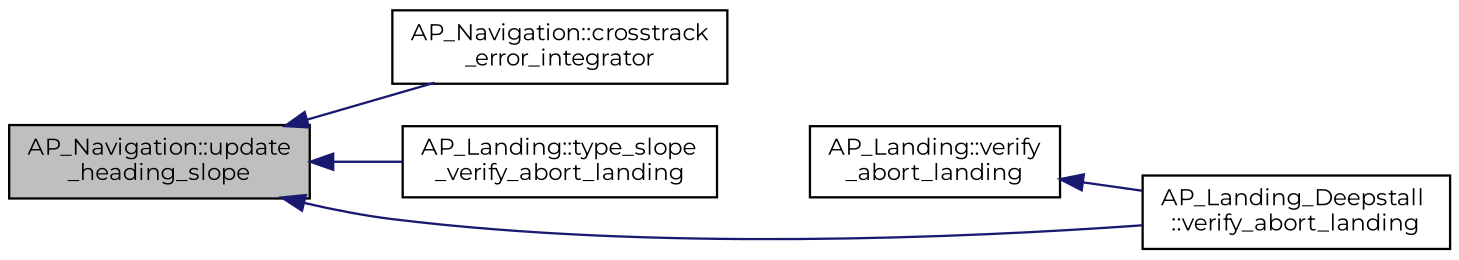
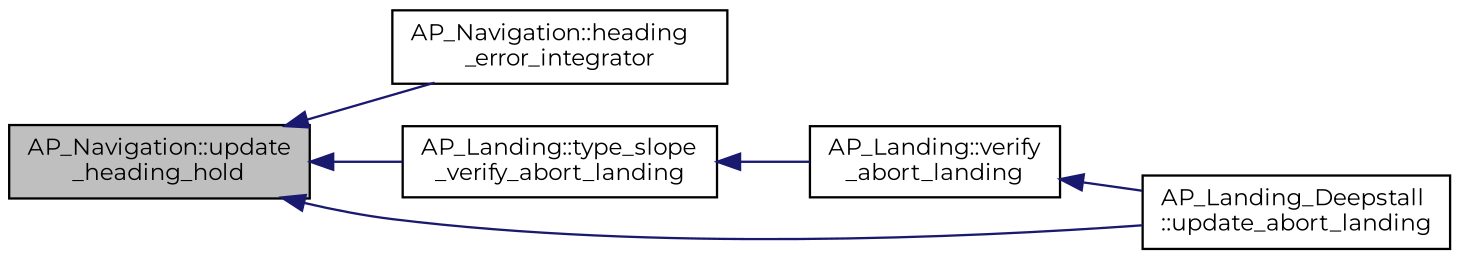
node "AP_Navigation::crosstrack _error_integrator": label "AP_Navigation::crosstrack _error_integrator" -> "AP_Navigation::heading _error_integrator"
node "AP_Navigation::update _heading_slope": label "AP_Navigation::update _heading_slope" -> "AP_Navigation::update _heading_hold"
edge "AP_Landing::verify _abort_landing" -> "AP_Landing::type_slope _verify_abort_landing": added
node "AP_Landing_Deepstall ::verify_abort_landing": label "AP_Landing_Deepstall ::verify_abort_landing" -> "AP_Landing_Deepstall ::update_abort_landing"
